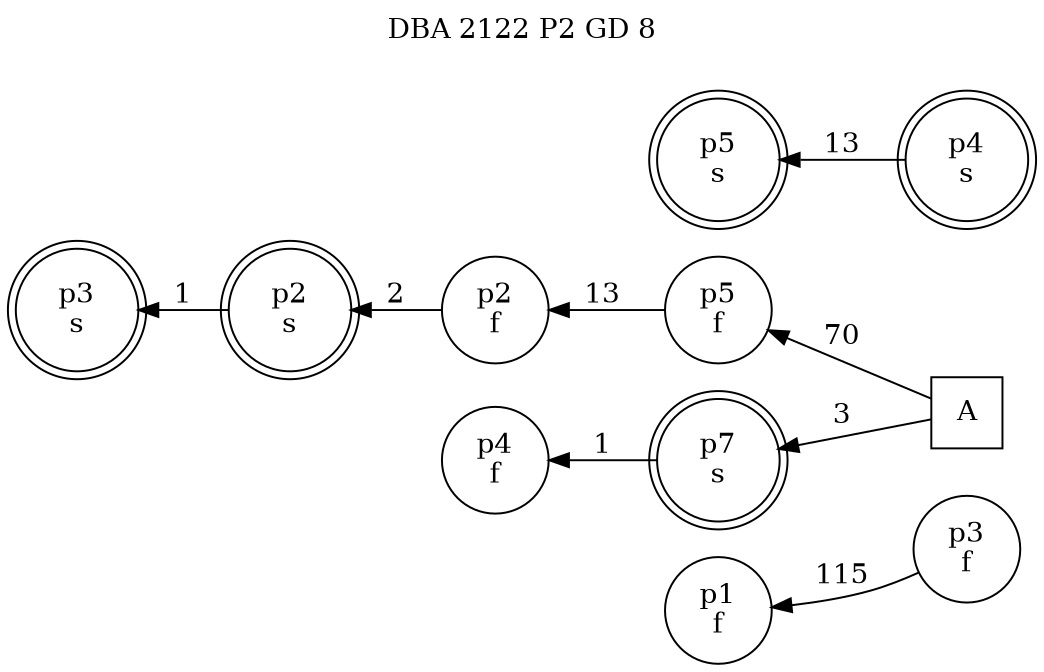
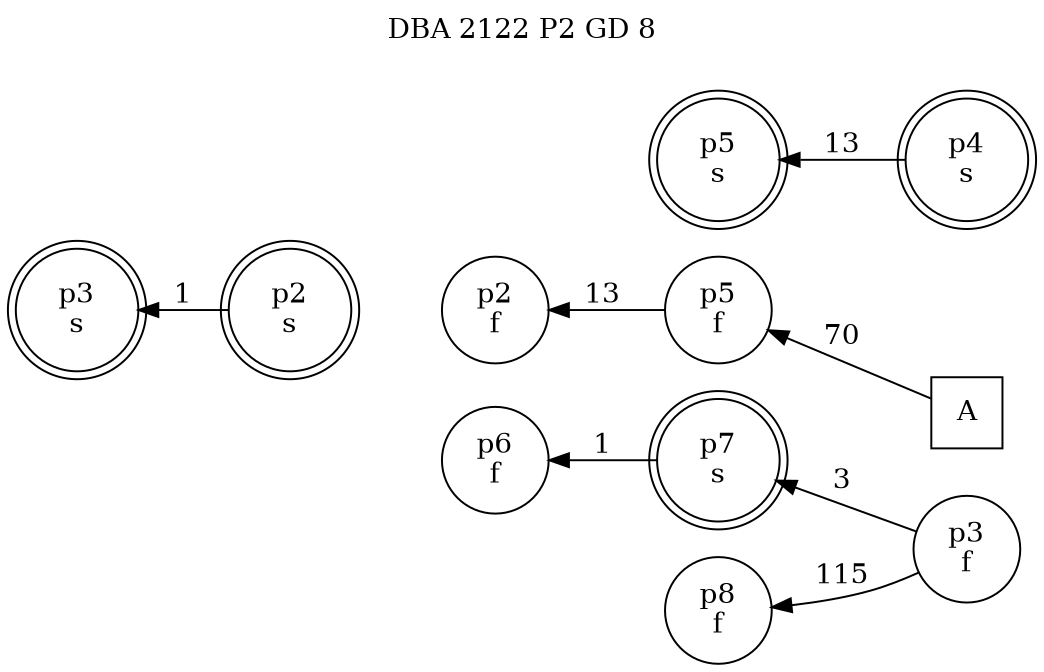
edge "p2 f" -> "p2 s": removed, label "2"
edge "A" -> "p7 s": now "p3 f" -> "p7 s"
node "p4 f": label "p4 f" -> "p6 f"
node "p1 f": label "p1 f" -> "p8 f"
